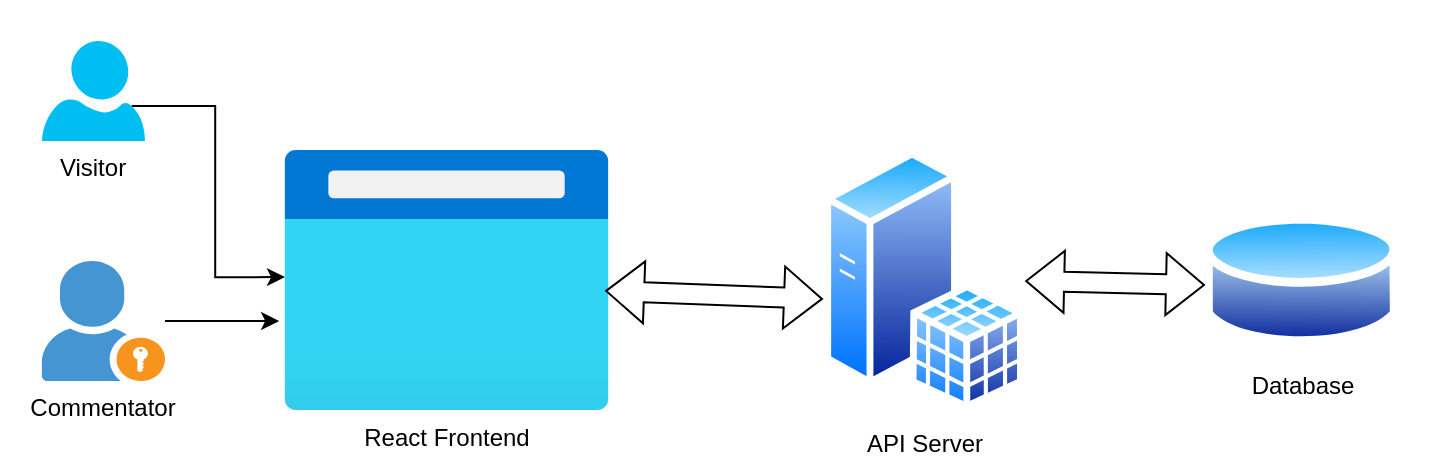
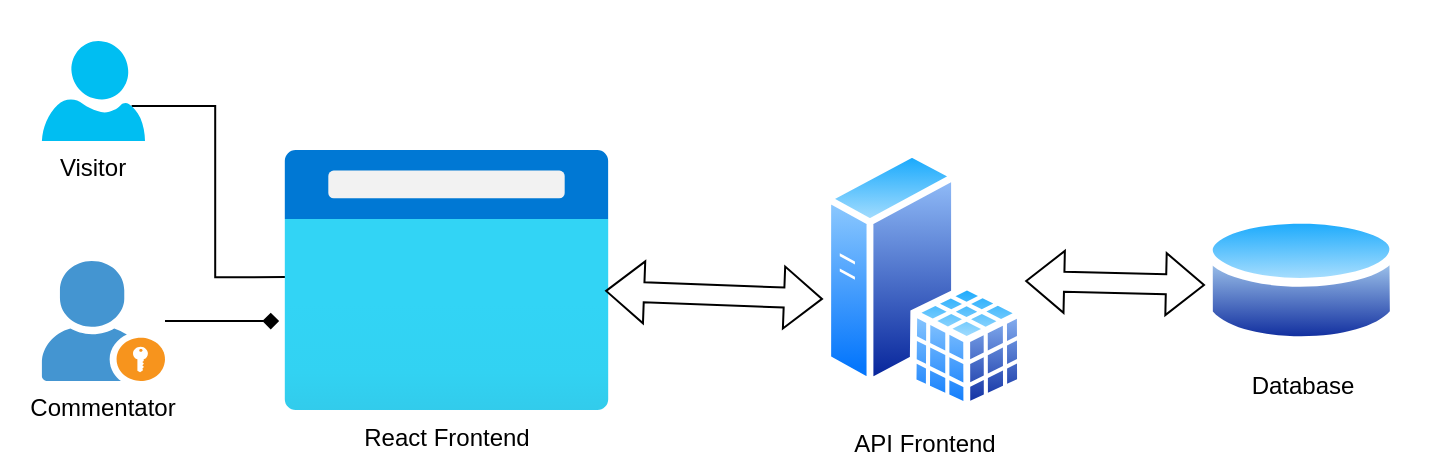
edge "Visitor" -> "React Frontend": arrowhead classic -> none
edge "Commentator" -> "React Frontend": arrowhead classic -> diamond
node "API Server": label "API Server" -> "API Frontend"
